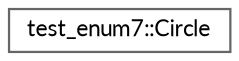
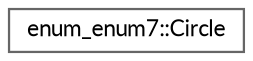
node "test_enum7::Circle": label "test_enum7::Circle" -> "enum_enum7::Circle"
